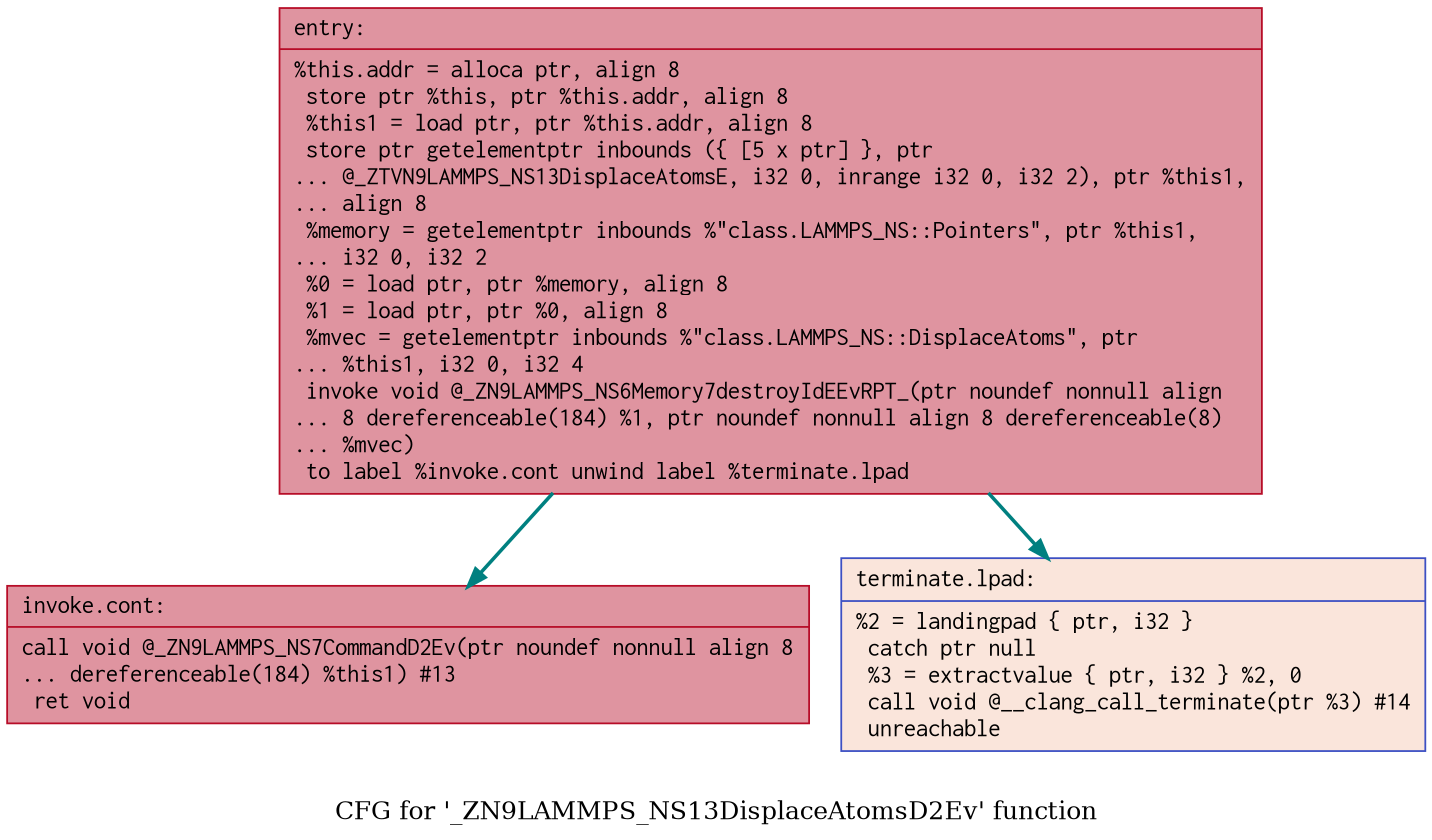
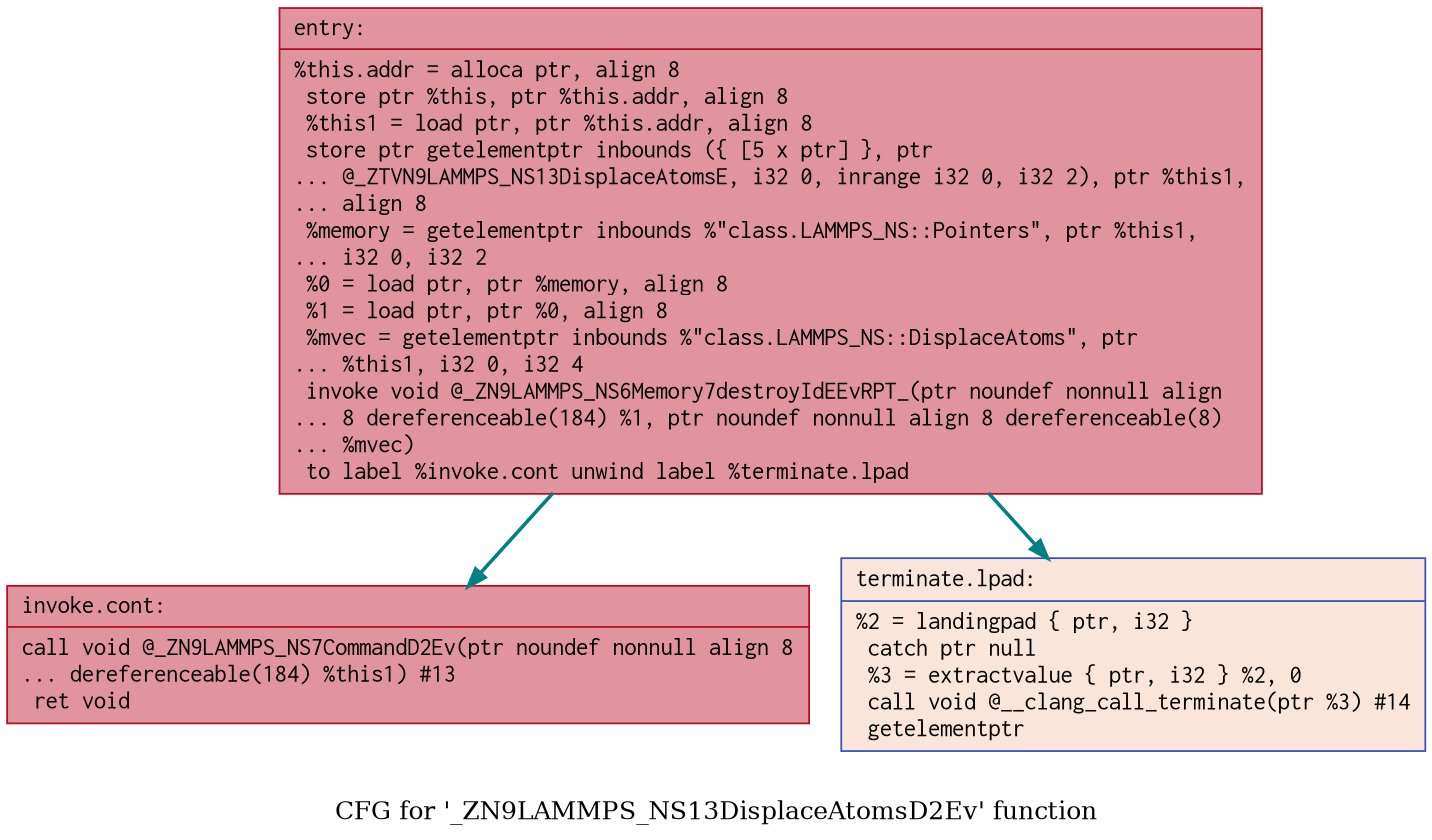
node "terminate.lpad:": text "unreachable" -> "getelementptr"
